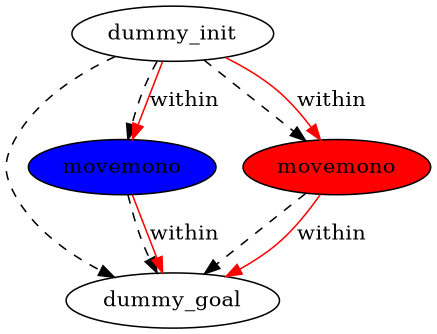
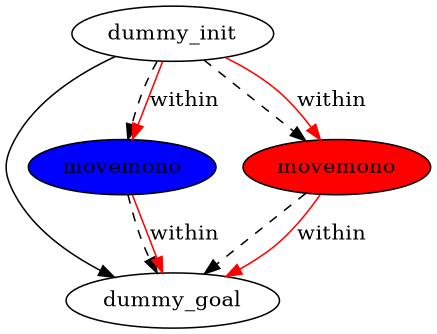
edge "dummy_init" -> "dummy_goal": style dashed -> solid
